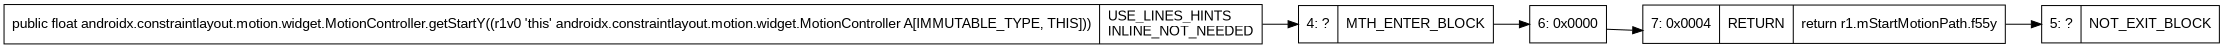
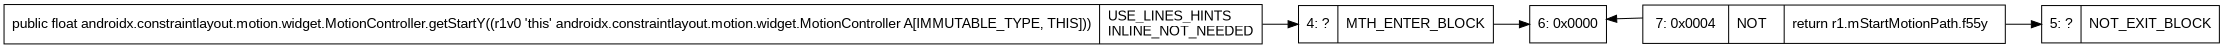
node "7: 0x0004": text "RETURN" -> "NOT"
edge "6: 0x0000" -> "7: 0x0004": reversed
